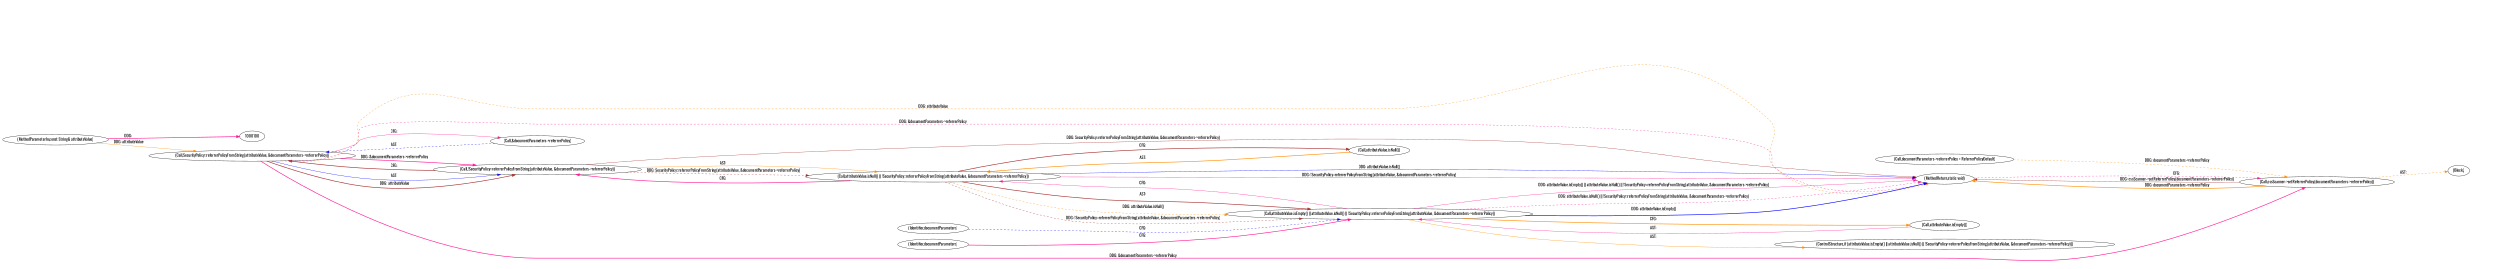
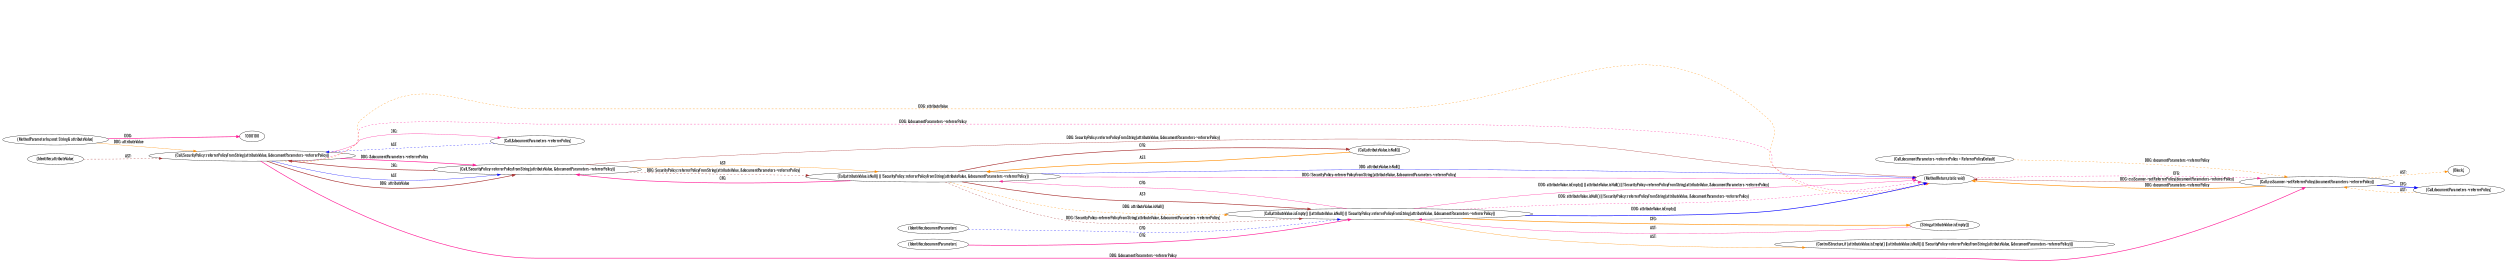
node "(Identifier,attributeValue)": added
node "(Call,documentParameters->referrerPolicy)": added
node "(Call,attributeValue.isEmpty())": label "(Call,attributeValue.isEmpty())" -> "(String,attributeValue.isEmpty())"
